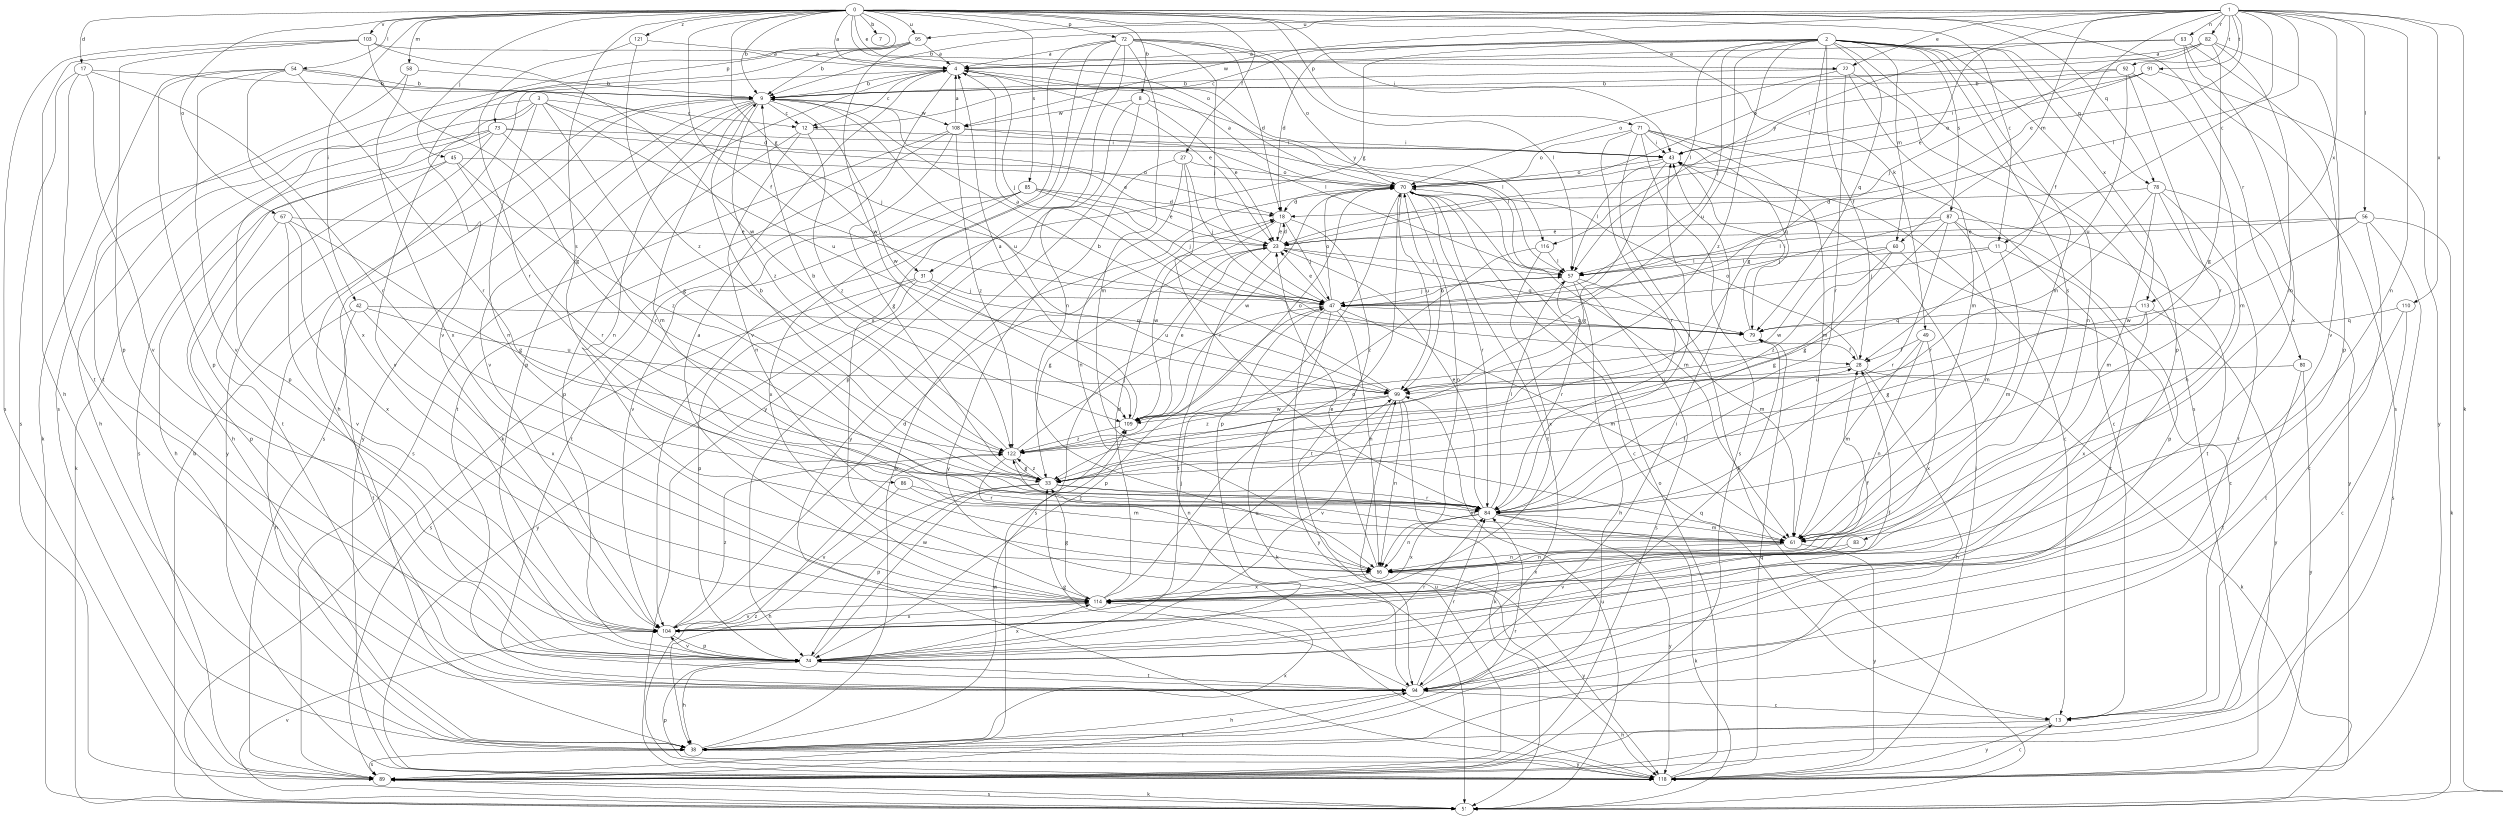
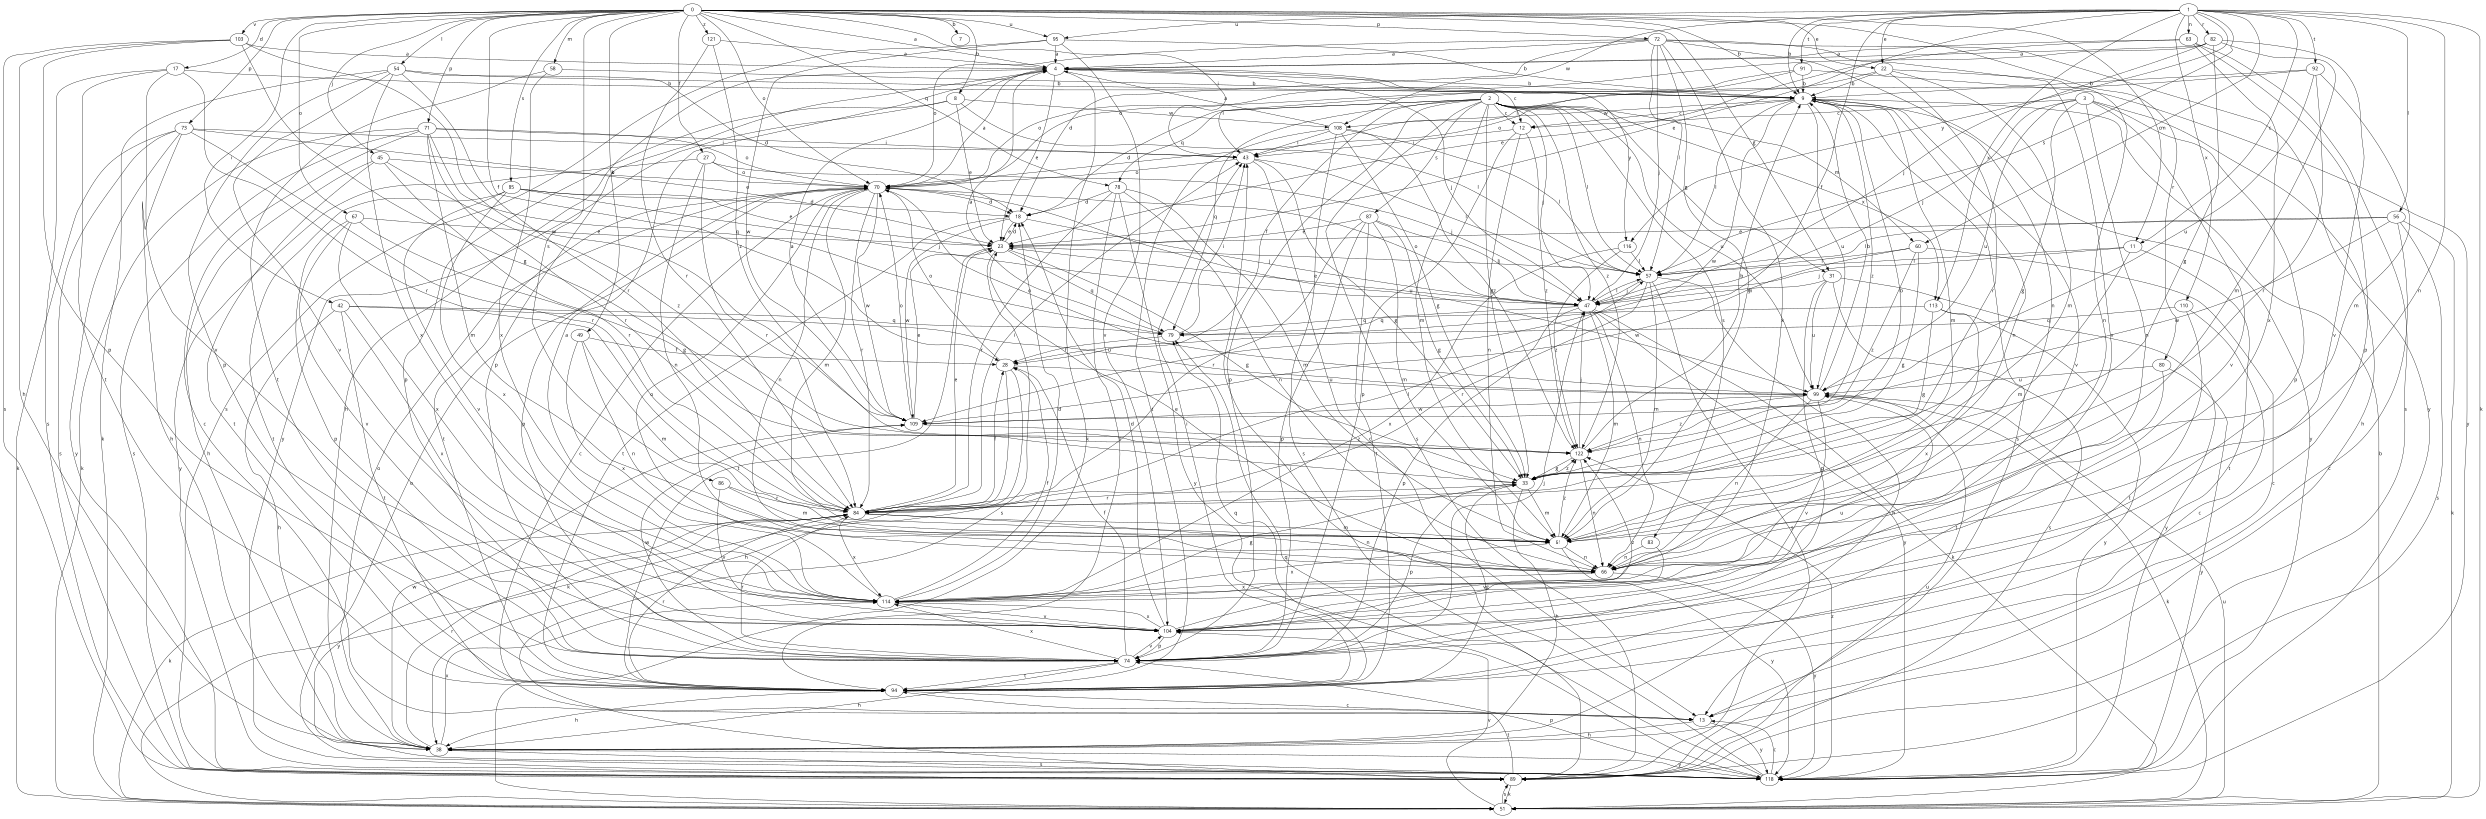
edge "2" -> "4": removed, label "a"
edge "1" -> "57": label "l" -> "s"
